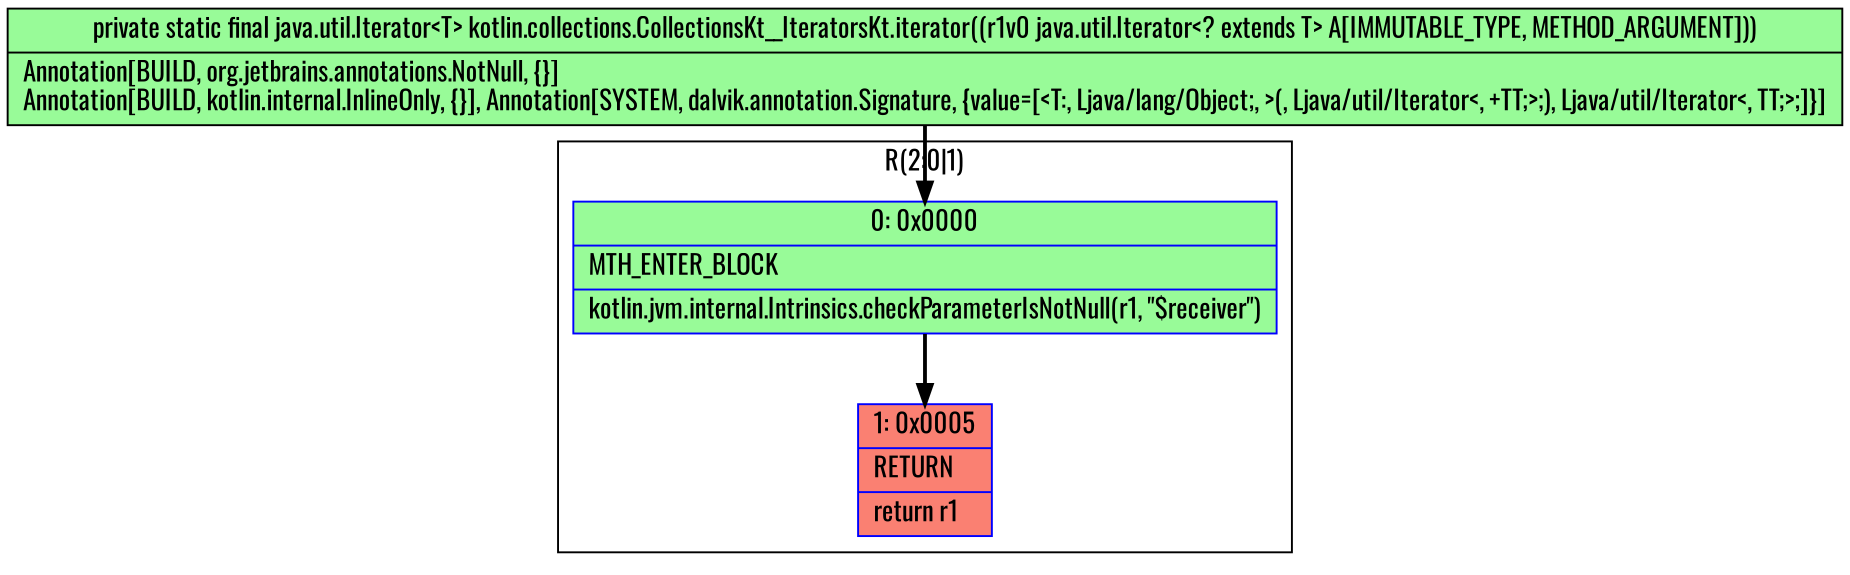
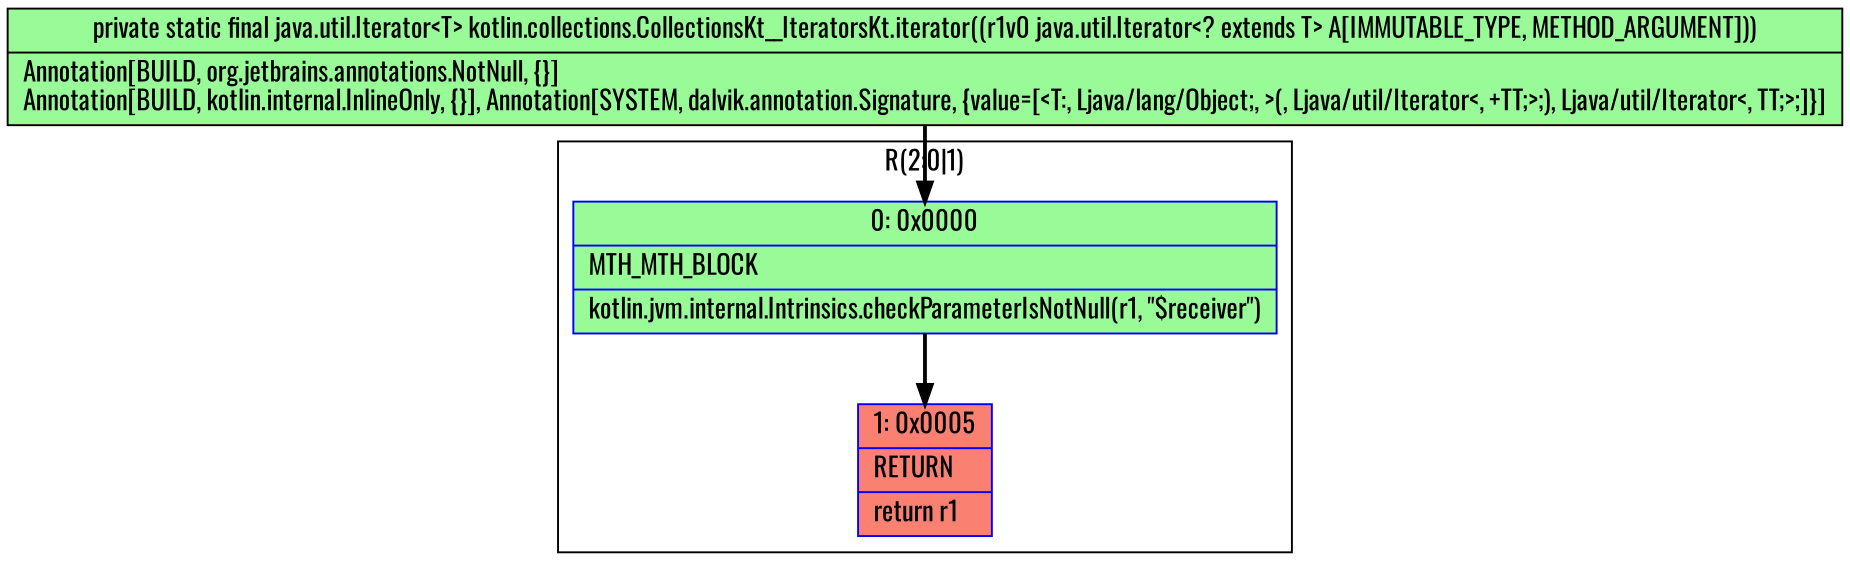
node "0: 0x0000": text "MTH_ENTER_BLOCK" -> "MTH_MTH_BLOCK"
